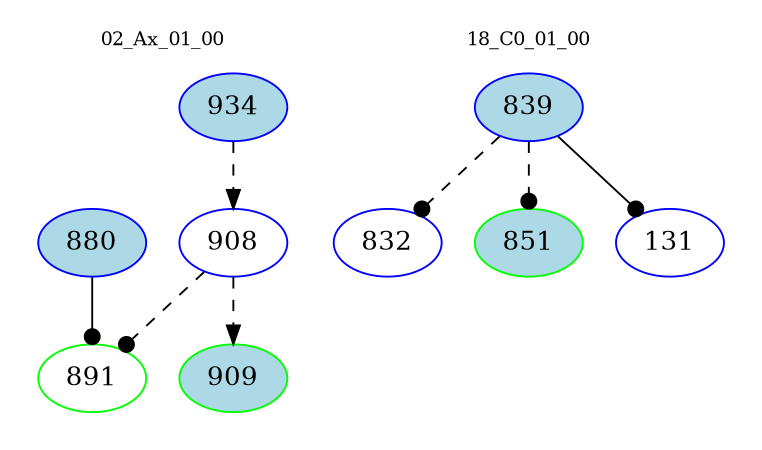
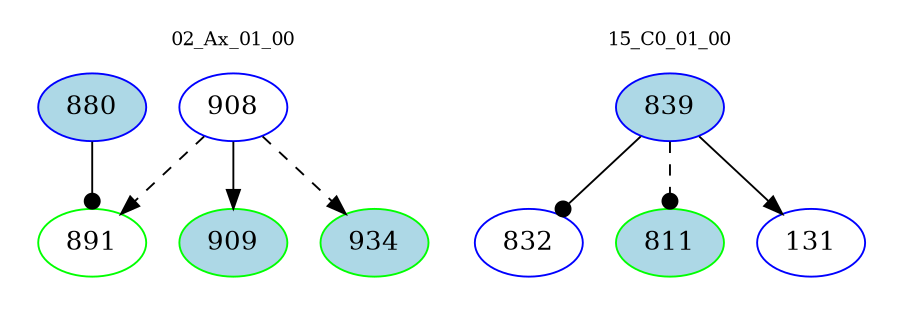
cluster "18_C0_01_00": label "18_C0_01_00" -> "15_C0_01_00"
node "934": color blue -> green
edge "934" -> "908": reversed
edge "839" -> "832": style dashed -> solid
edge "839" -> "131": arrowhead dot -> normal
node "851": label "851" -> "811"
edge "908" -> "909": style dashed -> solid
edge "908" -> "891": arrowhead dot -> normal
